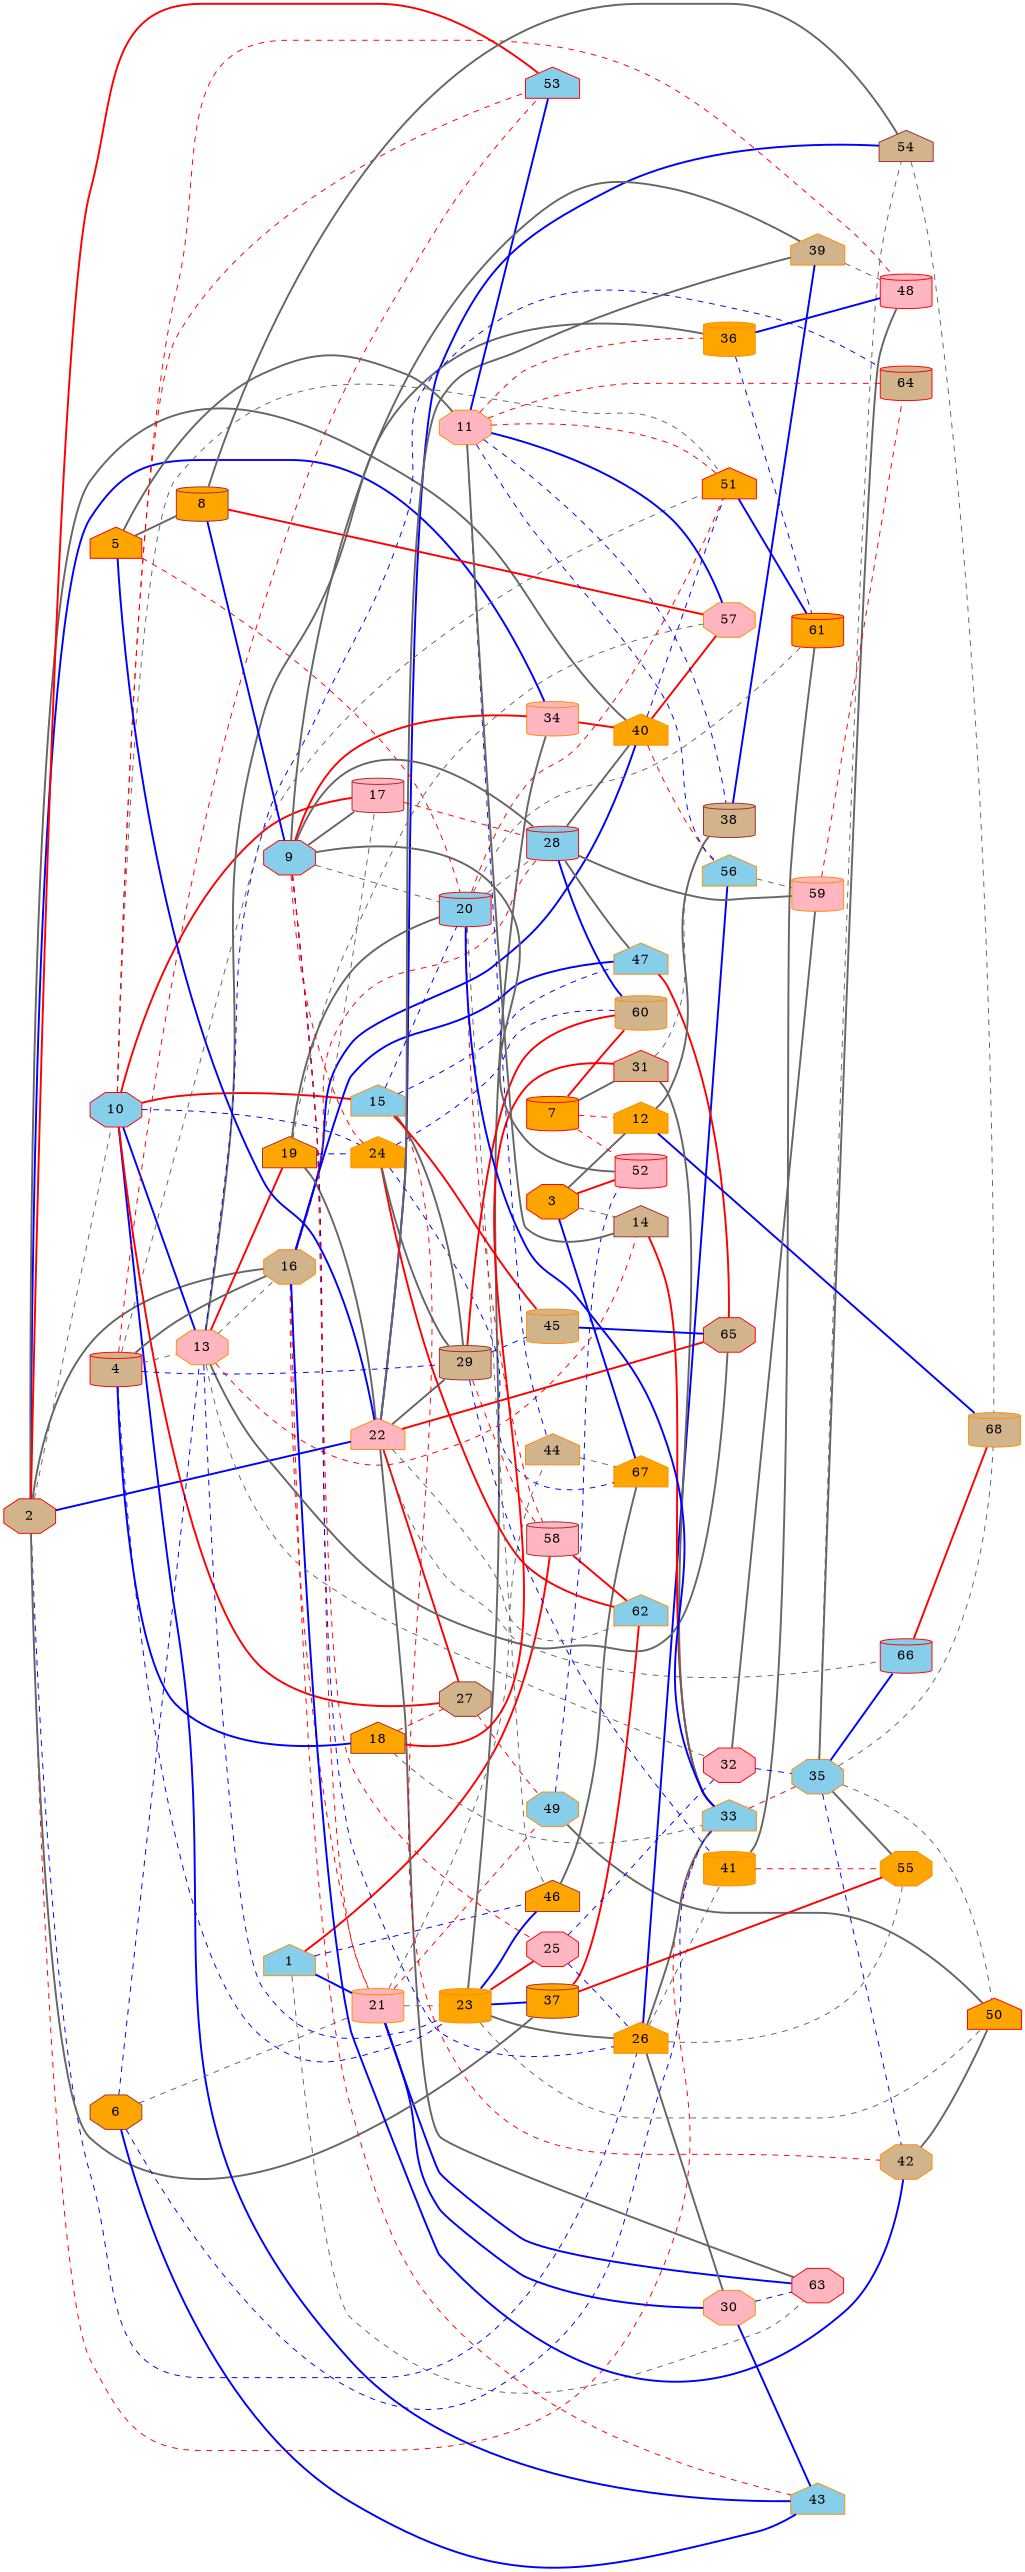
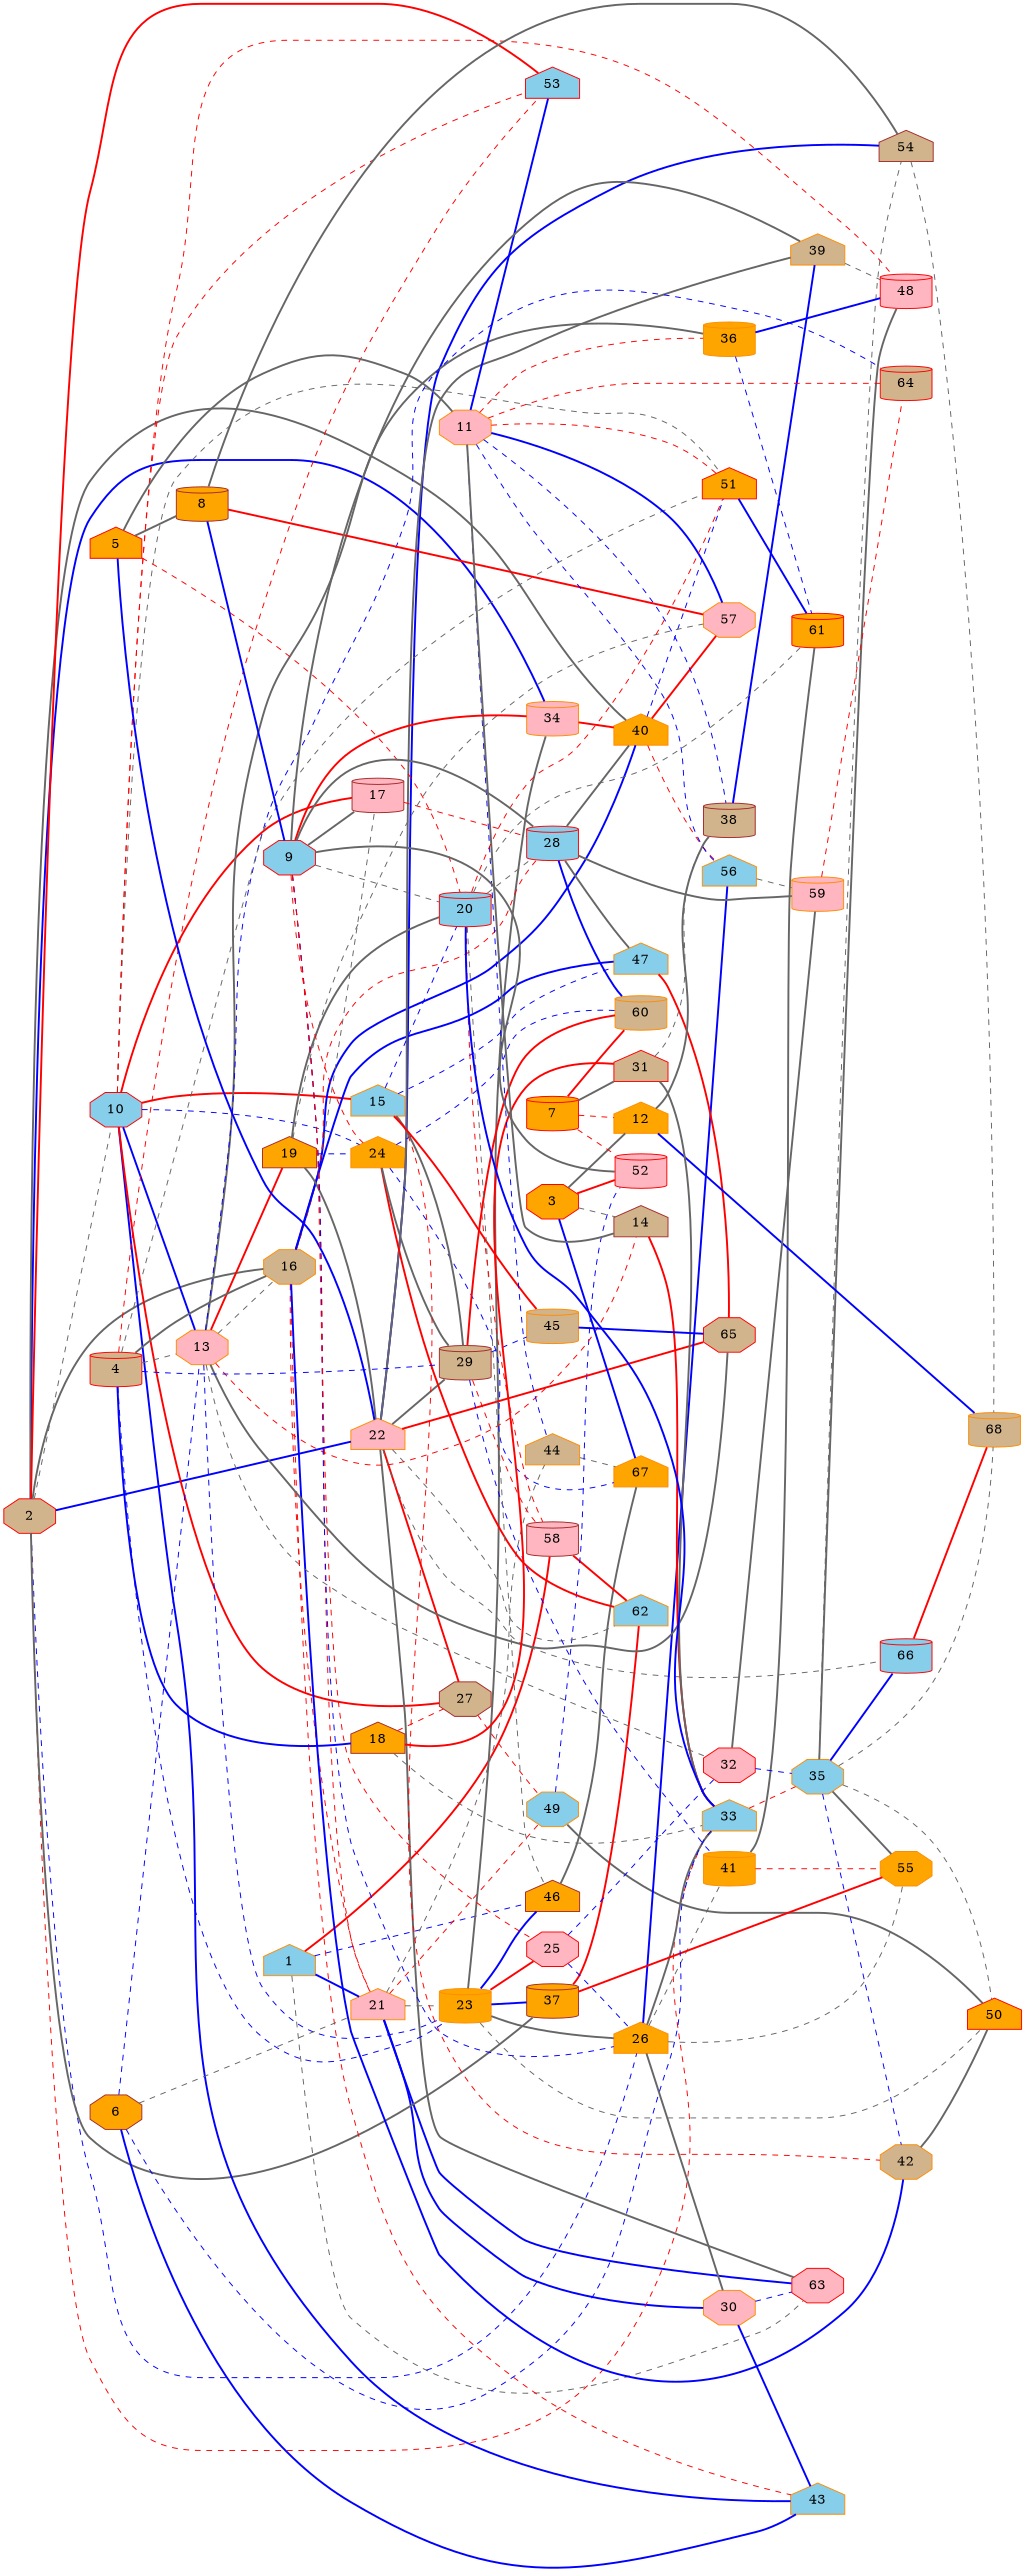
node "21": shape cylinder -> house
